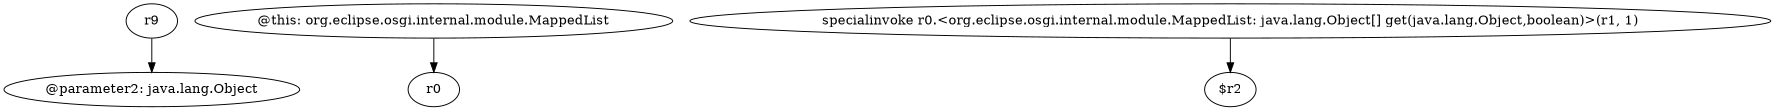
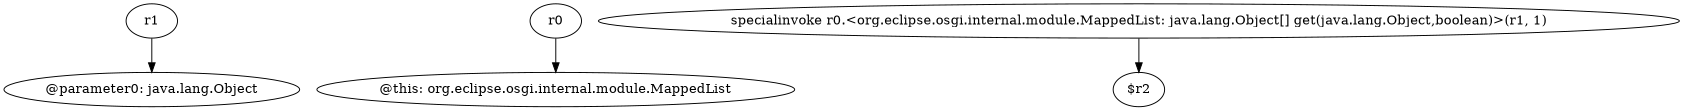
node "r9": label "r9" -> "r1"
edge "@this: org.eclipse.osgi.internal.module.MappedList" -> "r0": reversed
node "@parameter2: java.lang.Object": label "@parameter2: java.lang.Object" -> "@parameter0: java.lang.Object"
